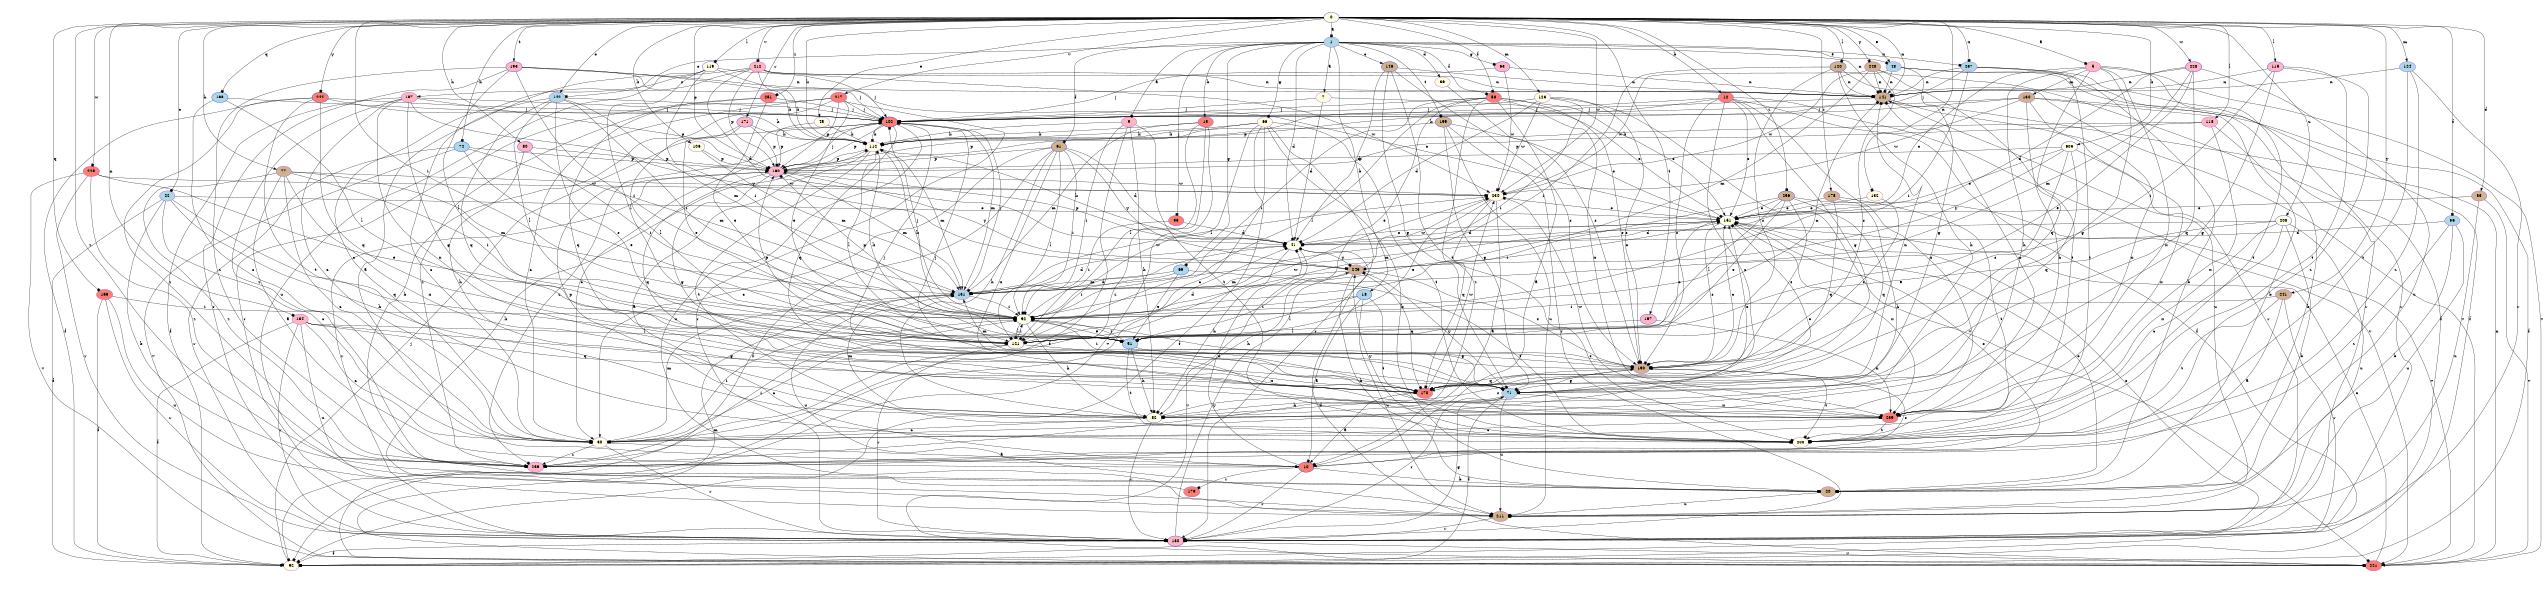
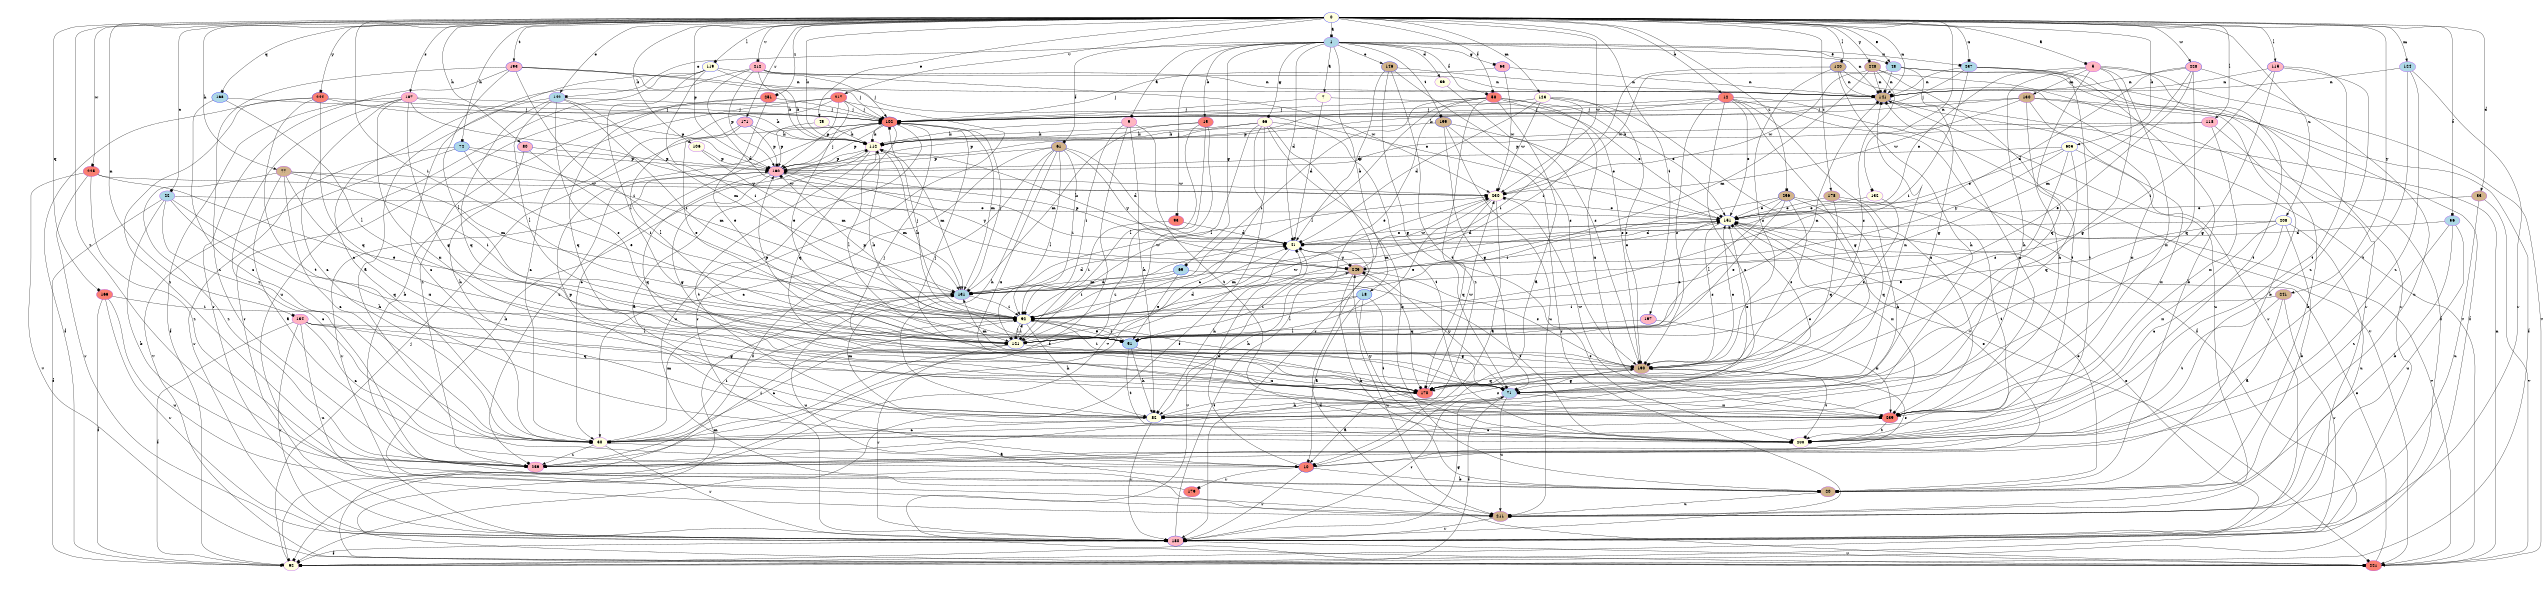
edge "212" -> "187": now "0" -> "187"
edge "180" -> "249": label "y" -> "t"
